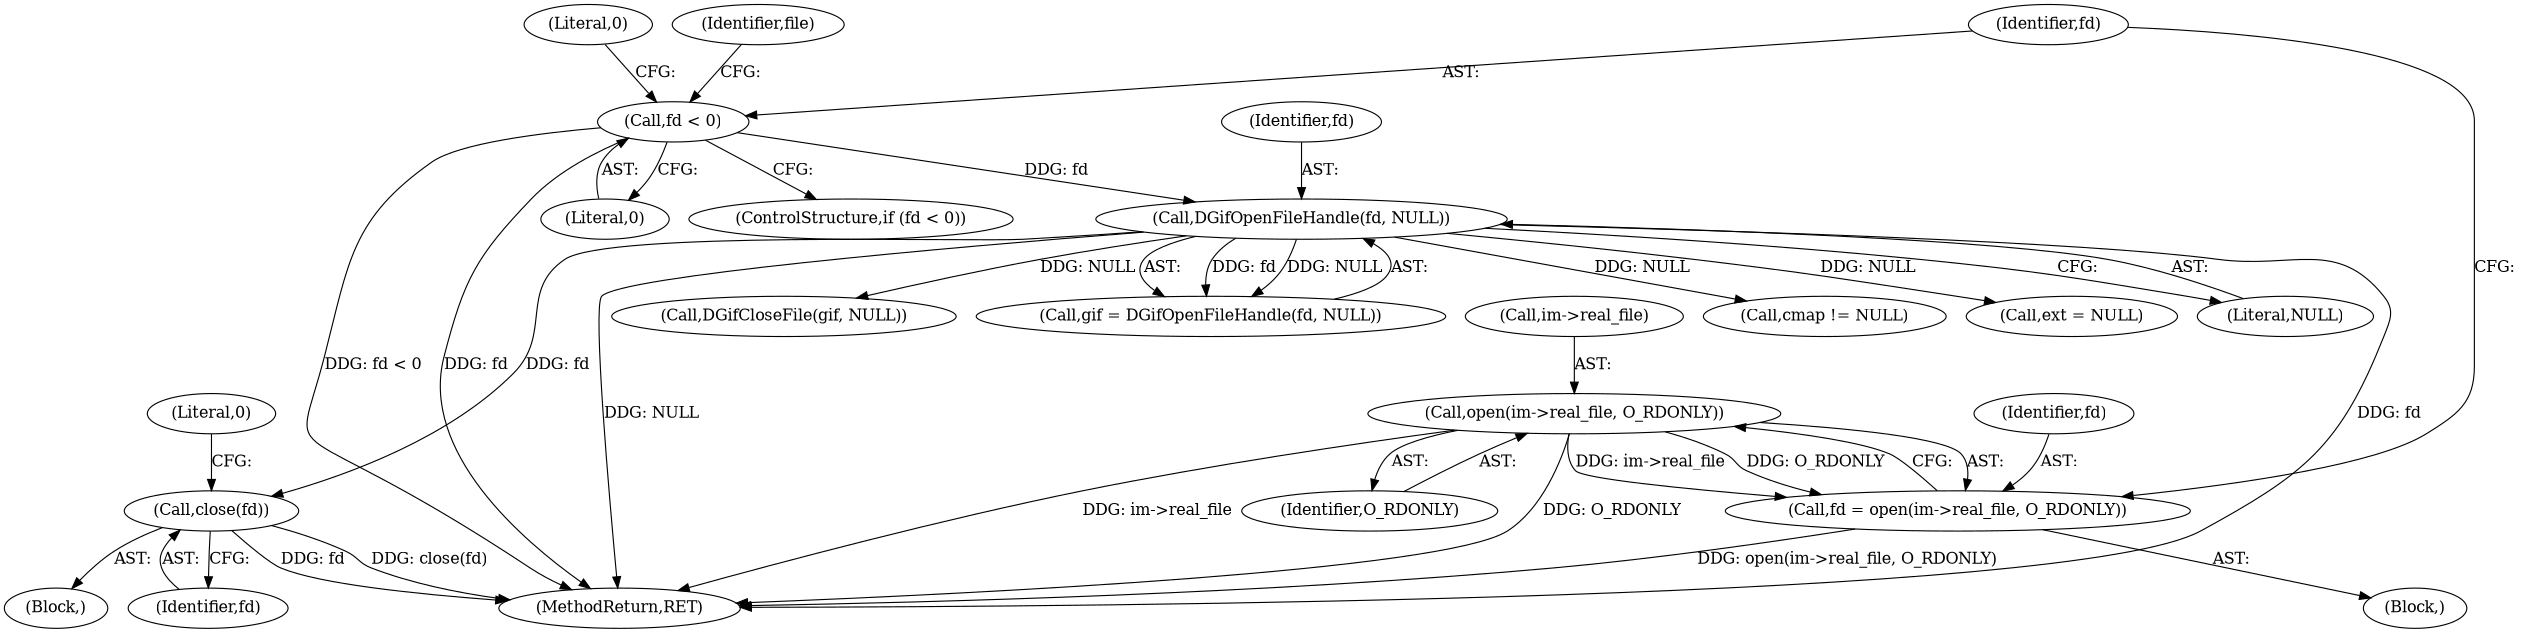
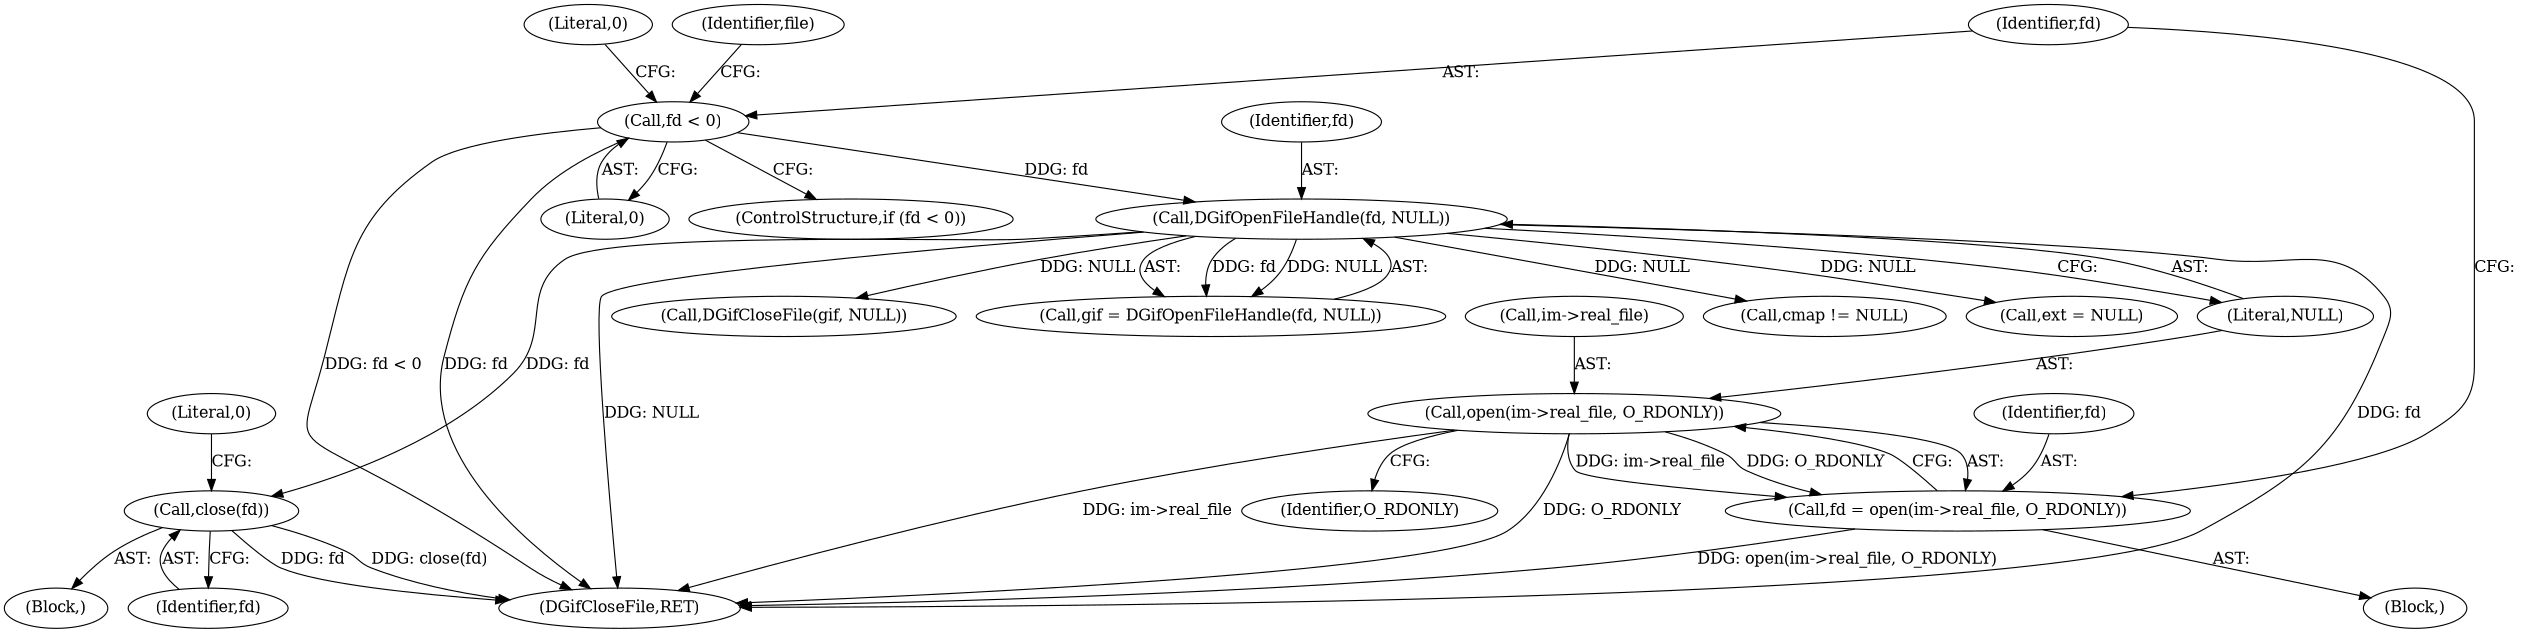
edge "(Call,open(im->real_file, O_RDONLY))" -> "(Identifier,O_RDONLY)": label "AST: " -> "CFG: "
edge "(Identifier,O_RDONLY)" -> "(Call,open(im->real_file, O_RDONLY))": now "(Literal,NULL)" -> "(Call,open(im->real_file, O_RDONLY))"
node "(MethodReturn,RET)": label "(MethodReturn,RET)" -> "(DGifCloseFile,RET)"
